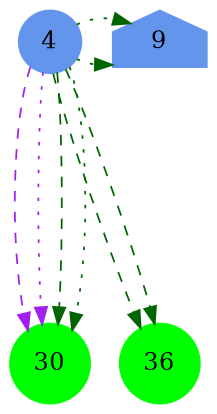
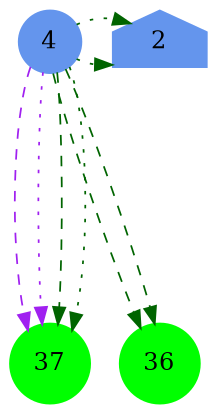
node "9": label "9" -> "2"
node "30": label "30" -> "37"
